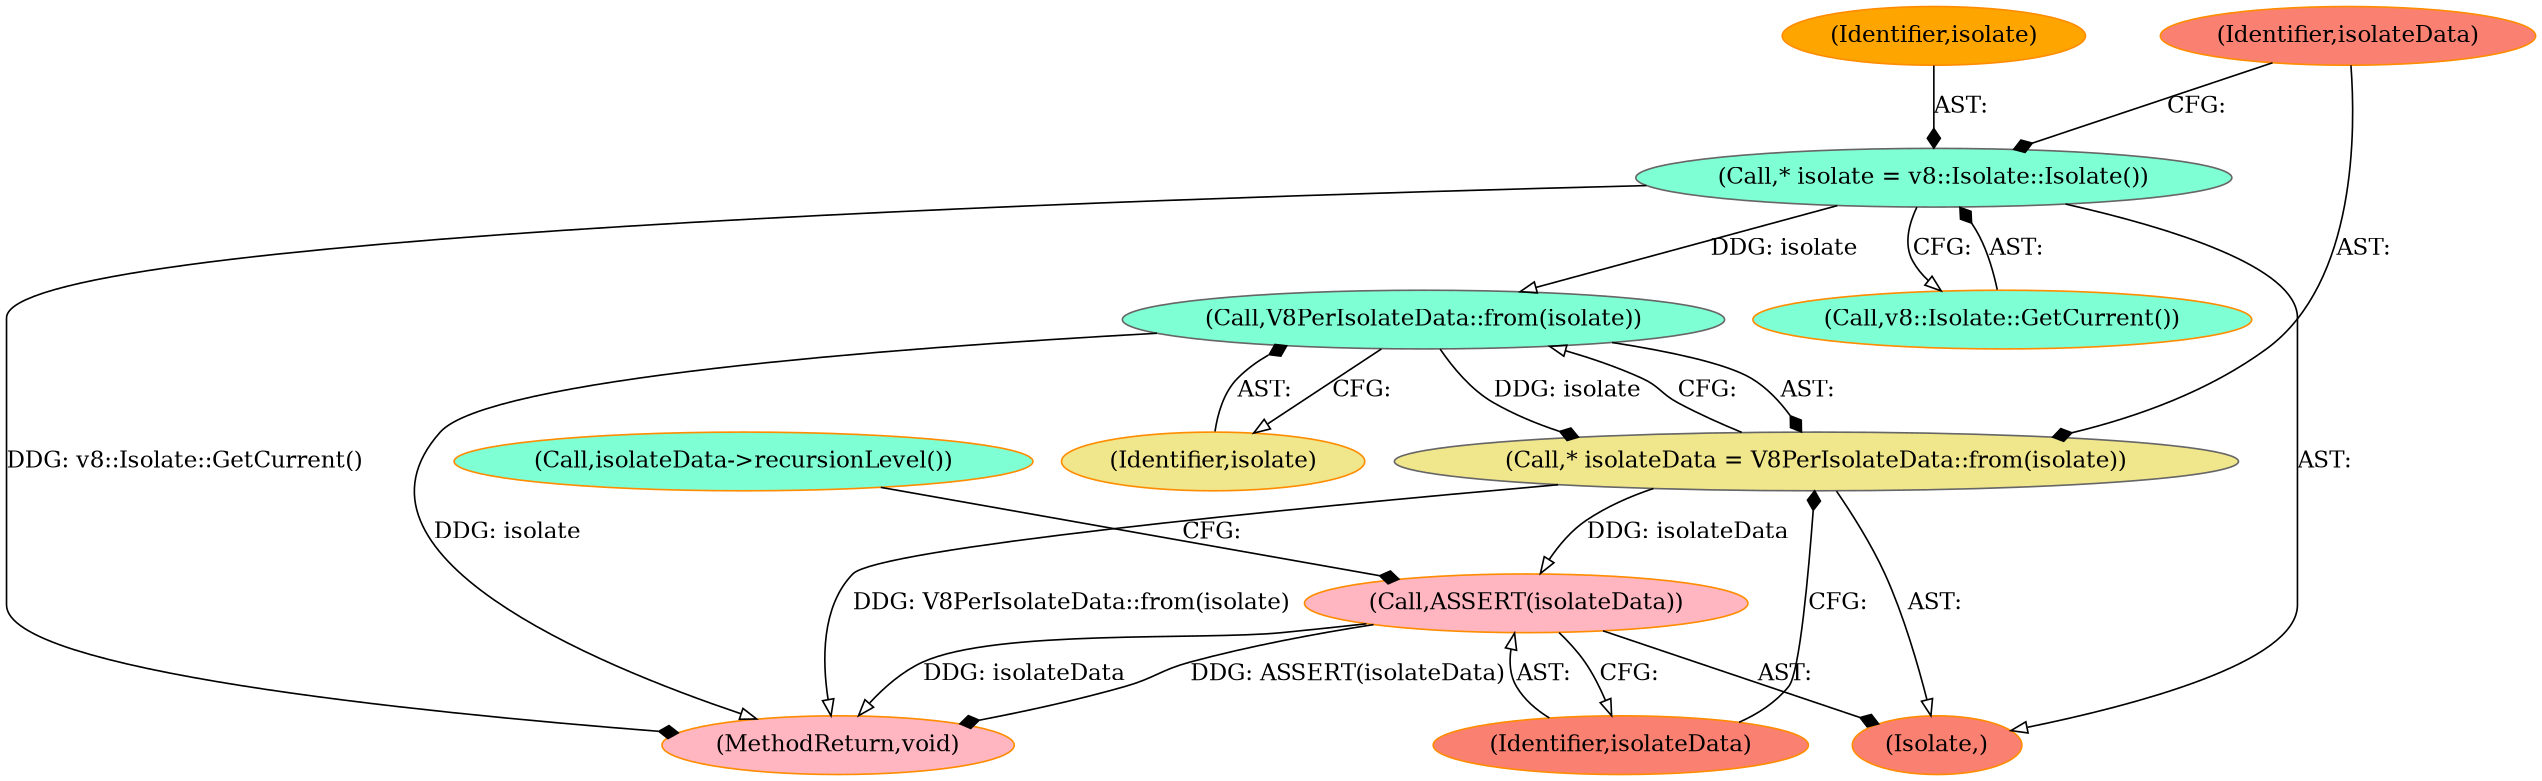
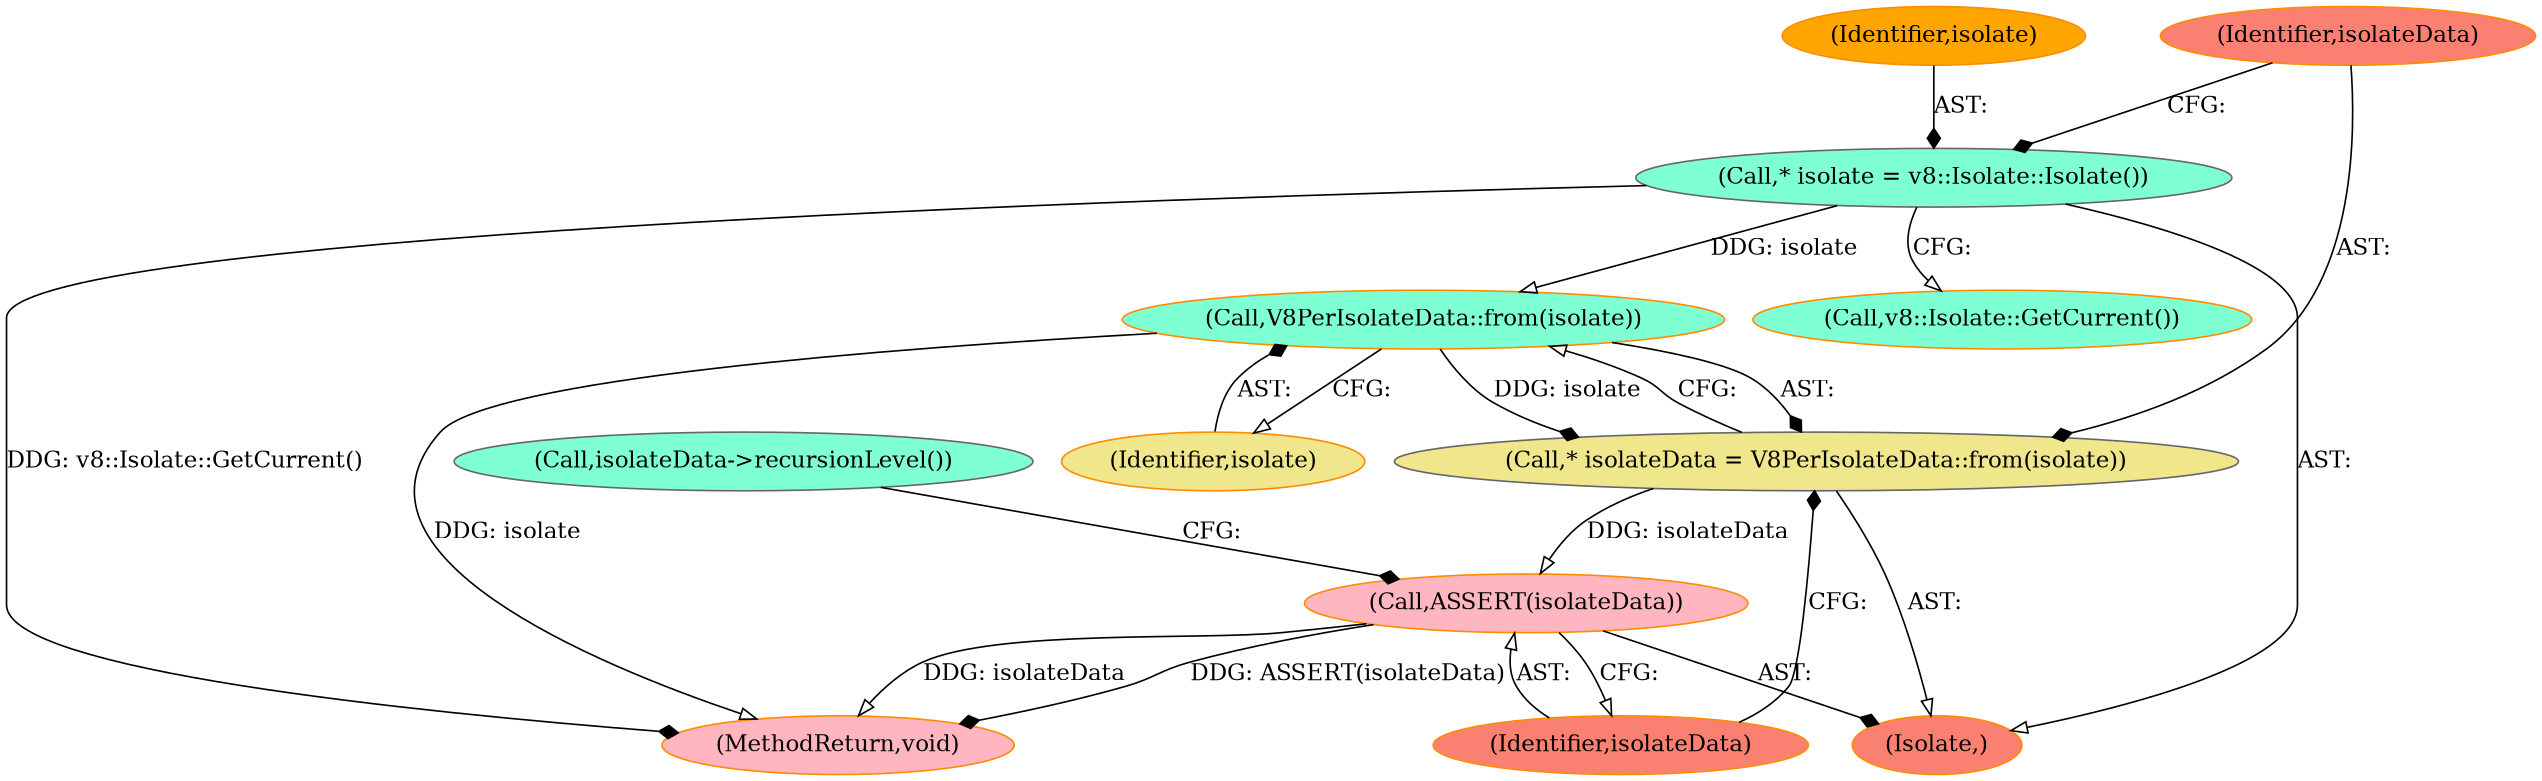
edge "(Call,v8::Isolate::GetCurrent())" -> "(Call,* isolate = v8::Isolate::Isolate())": removed, label "AST:"
node "(Call,V8PerIsolateData::from(isolate))": color gray40 -> darkorange
node "(Call,isolateData->recursionLevel())": color darkorange -> gray40
edge "(Call,* isolateData = V8PerIsolateData::from(isolate))" -> "(MethodReturn,void)": removed, label "DDG: V8PerIsolateData::from(isolate)"
